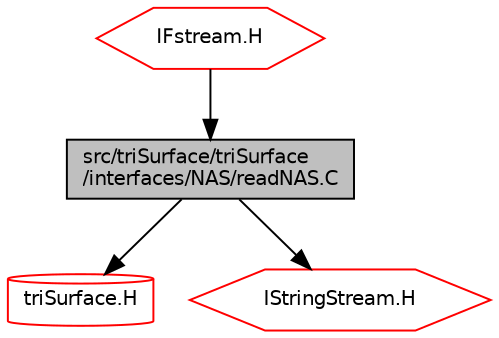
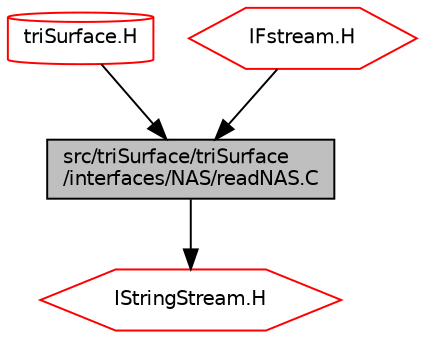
edge "src/triSurface/triSurface /interfaces/NAS/readNAS.C" -> "triSurface.H": reversed
